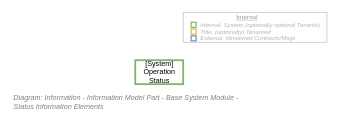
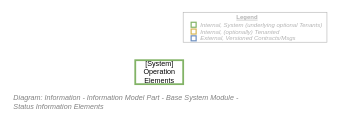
node "Internal": label "Internal" -> "Legend"
node "Internal, System (optionally optional Tenants)": label "Internal, System (optionally optional Tenants)" -> "Internal, System (underlying optional Tenants)"
node "Title, (optionally) Tenanted": label "Title, (optionally) Tenanted" -> "Internal, (optionally) Tenanted"
node "[System] Operation Status": label "[System] Operation Status" -> "[System] Operation Elements"
